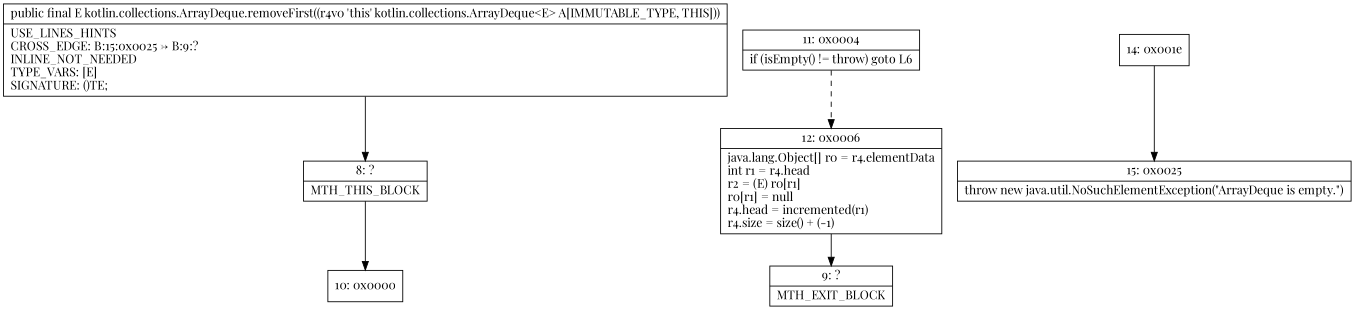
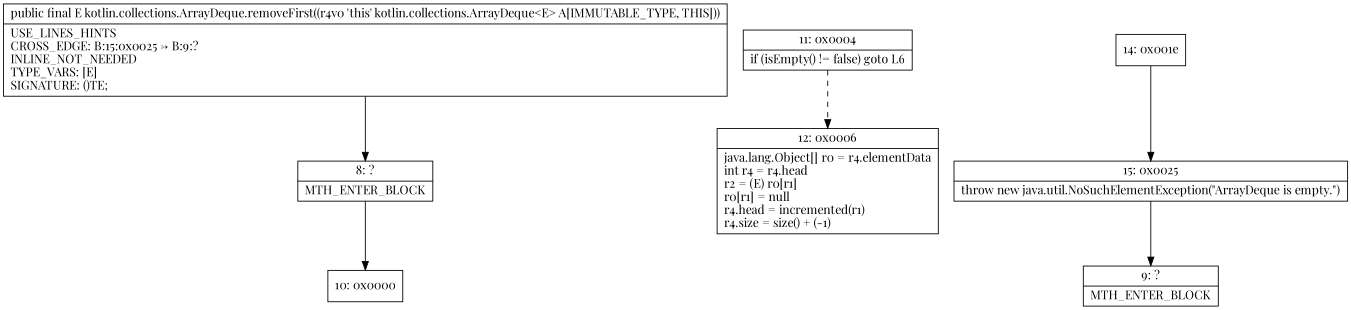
node "11: 0x0004": text "if (isEmpty() != throw) goto L6" -> "if (isEmpty() != false) goto L6"
node "12: 0x0006": text "int r1 = r4.head" -> "int r4 = r4.head"
node "8: ?": text "MTH_THIS_BLOCK" -> "MTH_ENTER_BLOCK"
edge "12: 0x0006" -> "9: ?": now "15: 0x0025" -> "9: ?"
node "9: ?": text "MTH_EXIT_BLOCK" -> "MTH_ENTER_BLOCK"
